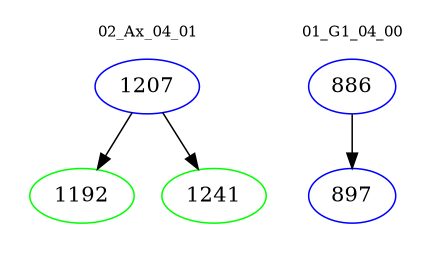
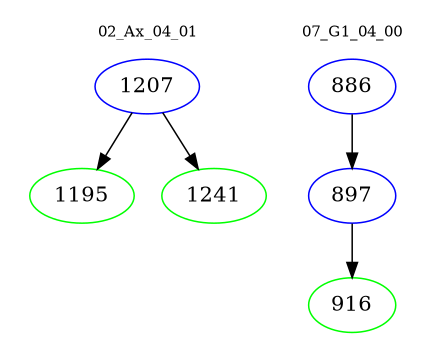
cluster "01_G1_04_00": label "01_G1_04_00" -> "07_G1_04_00"
node "1192": label "1192" -> "1195"
node "916": added
